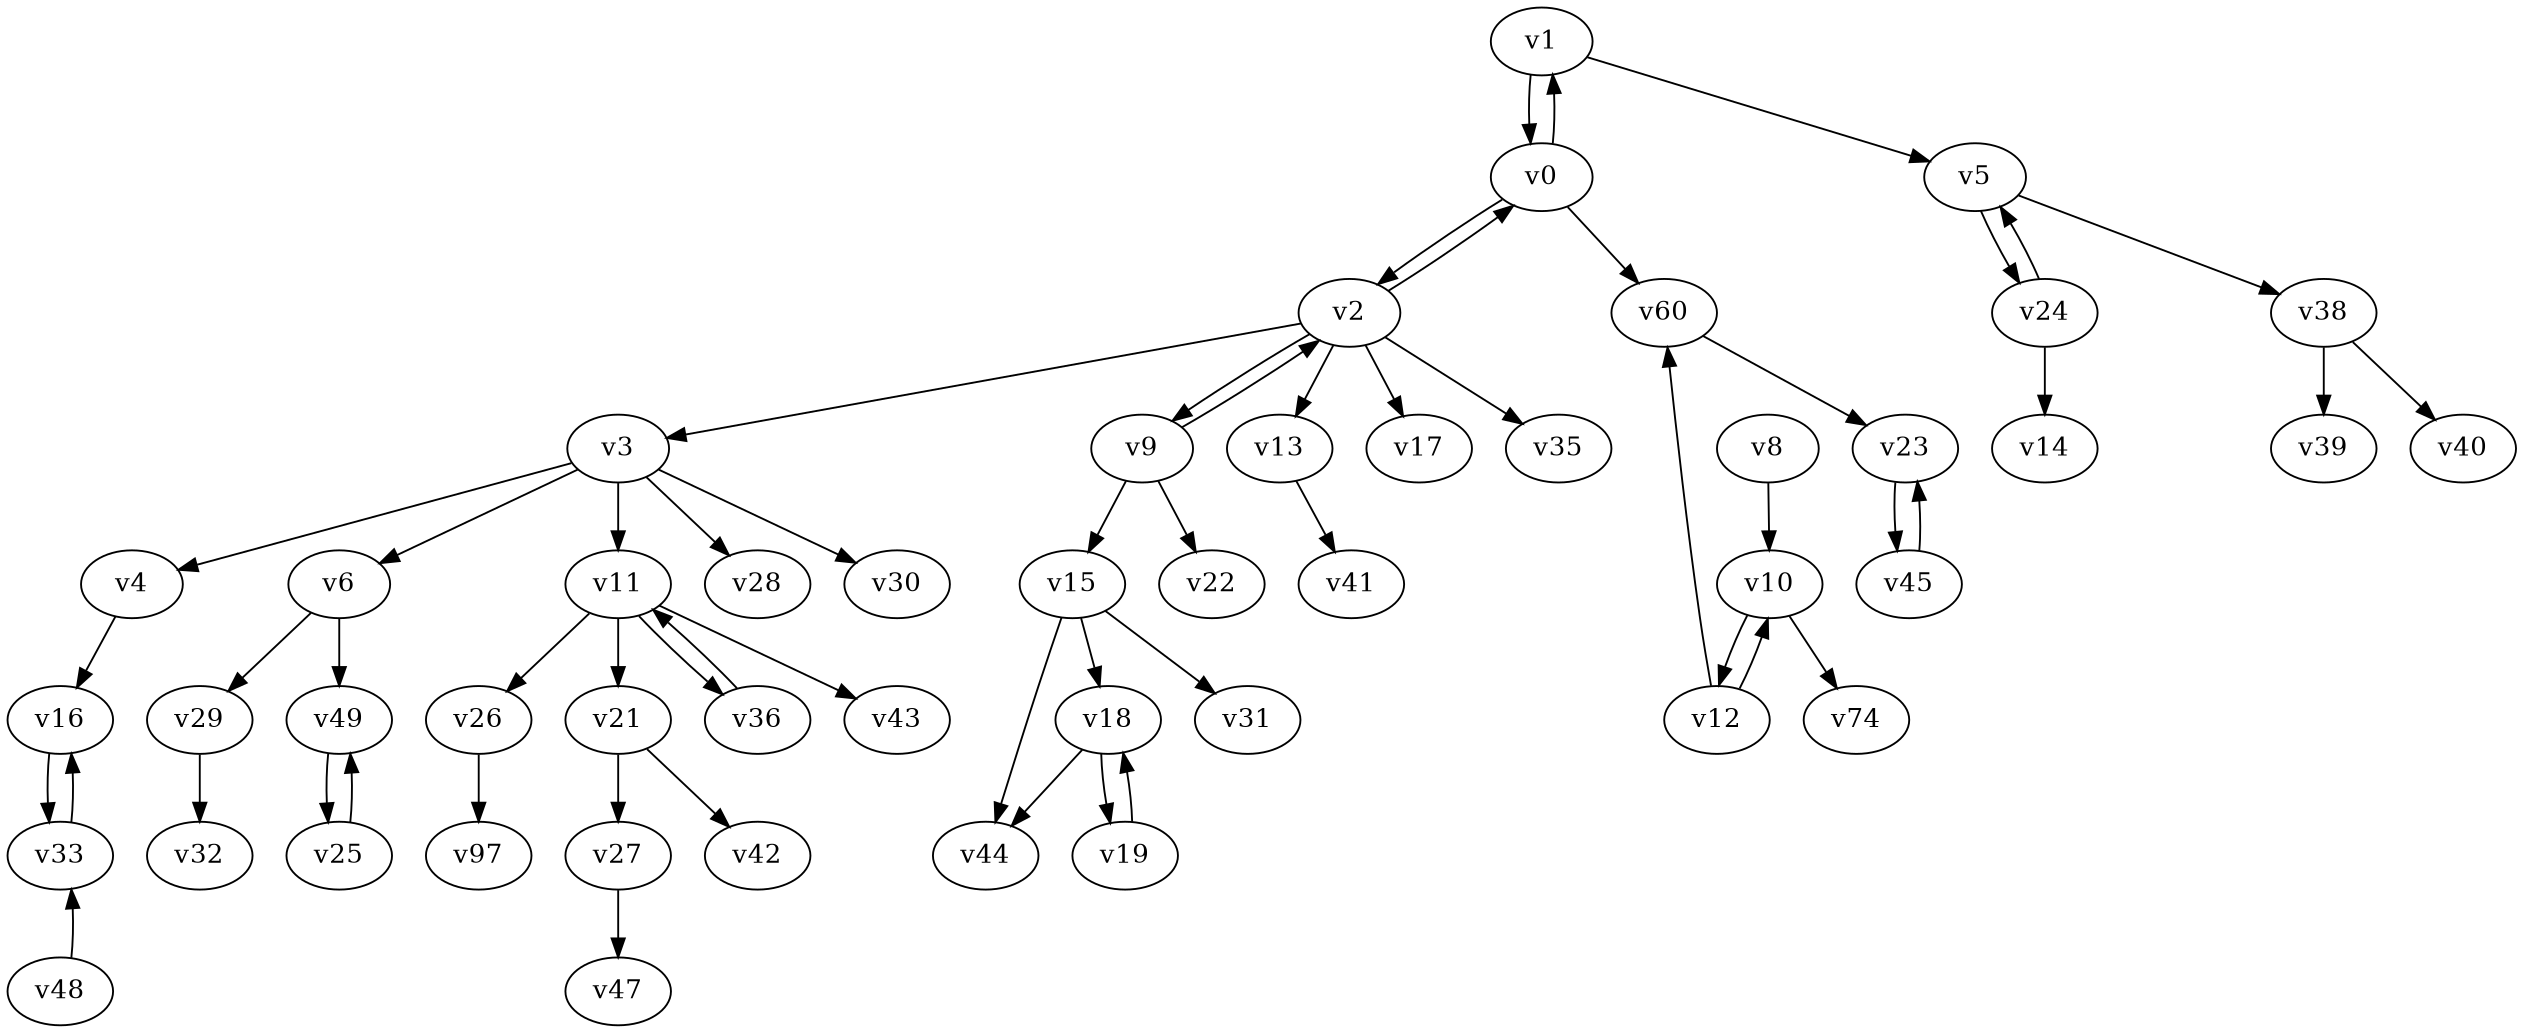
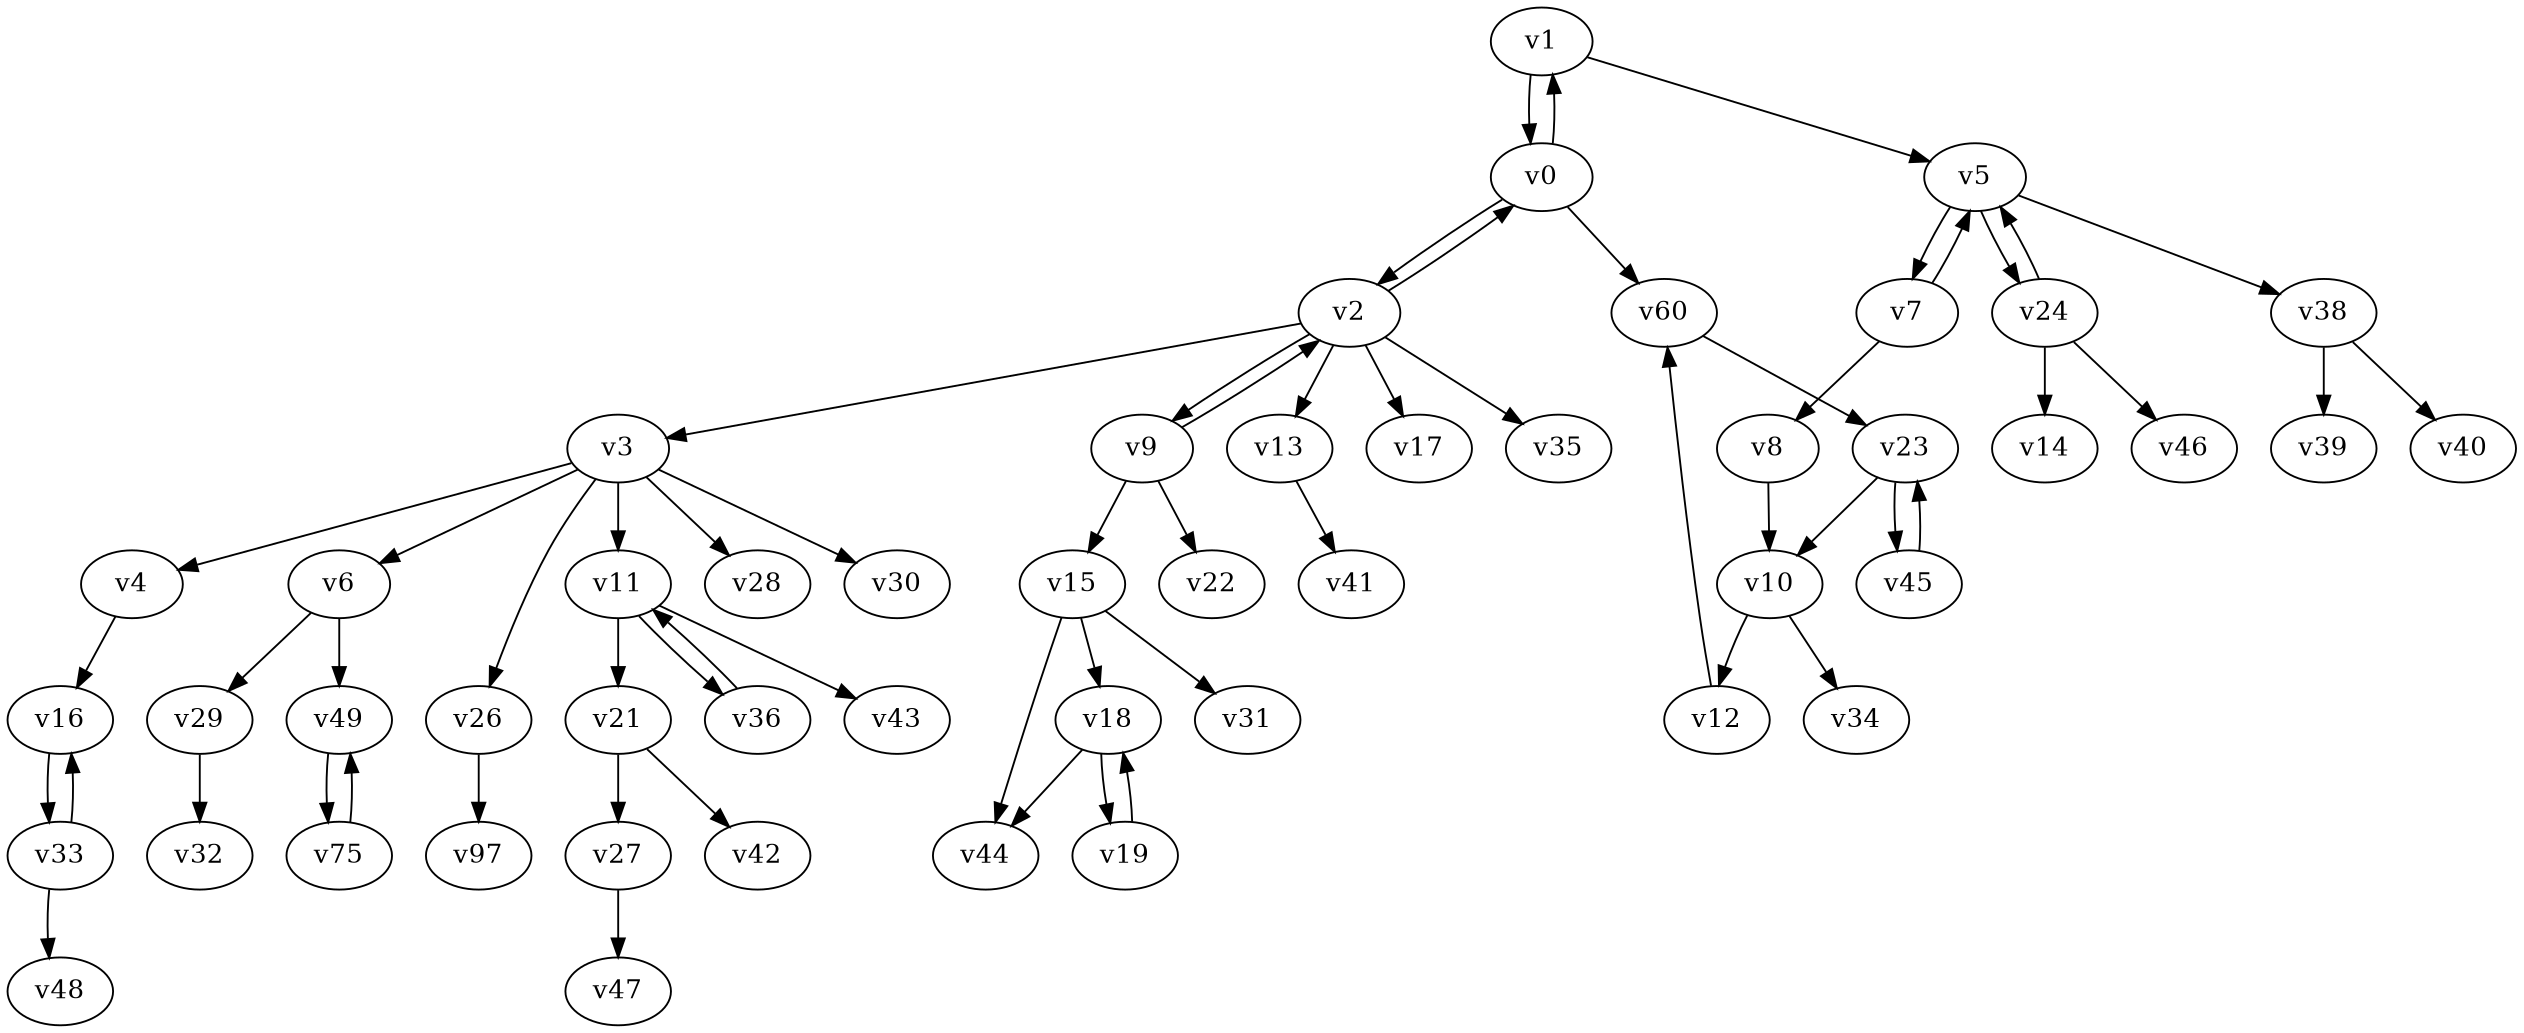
node "v7": added
node "v46": added
edge "v11" -> "v26": now "v3" -> "v26"
edge "v12" -> "v10": now "v23" -> "v10"
node "v74": label "v74" -> "v34"
node "v25": label "v25" -> "v75"
edge "v48" -> "v33": reversed
